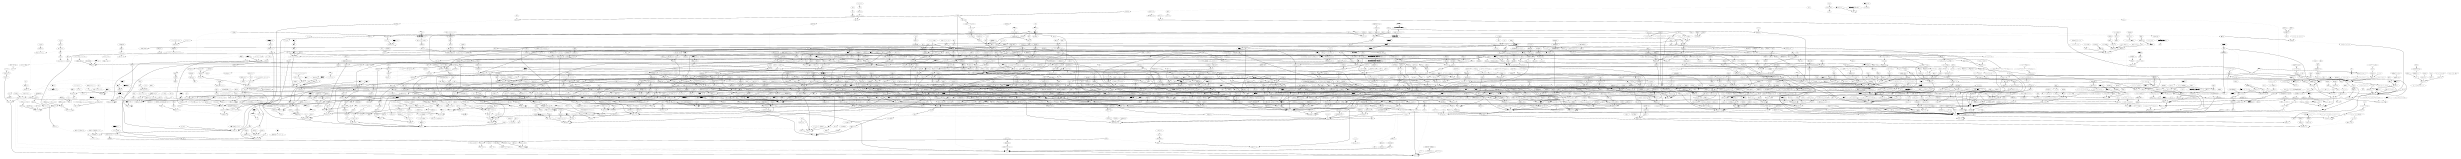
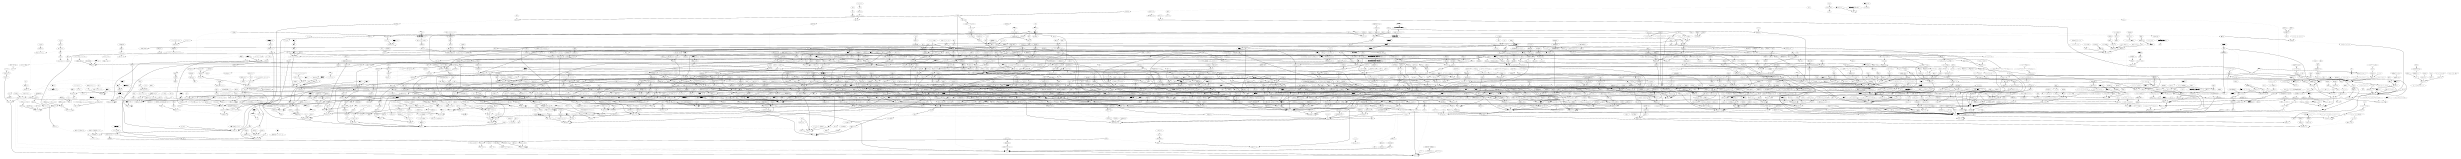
node "CreativeAIという": label "CreativeAIという" -> "SuperPhoenix"
